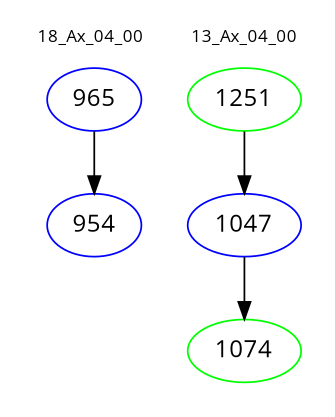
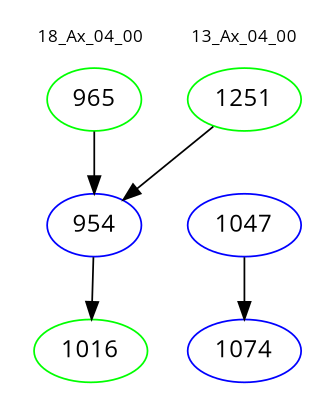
node "965": color blue -> green
edge "1251" -> "1047": now "1251" -> "954"
node "1016": added
node "1074": color green -> blue
